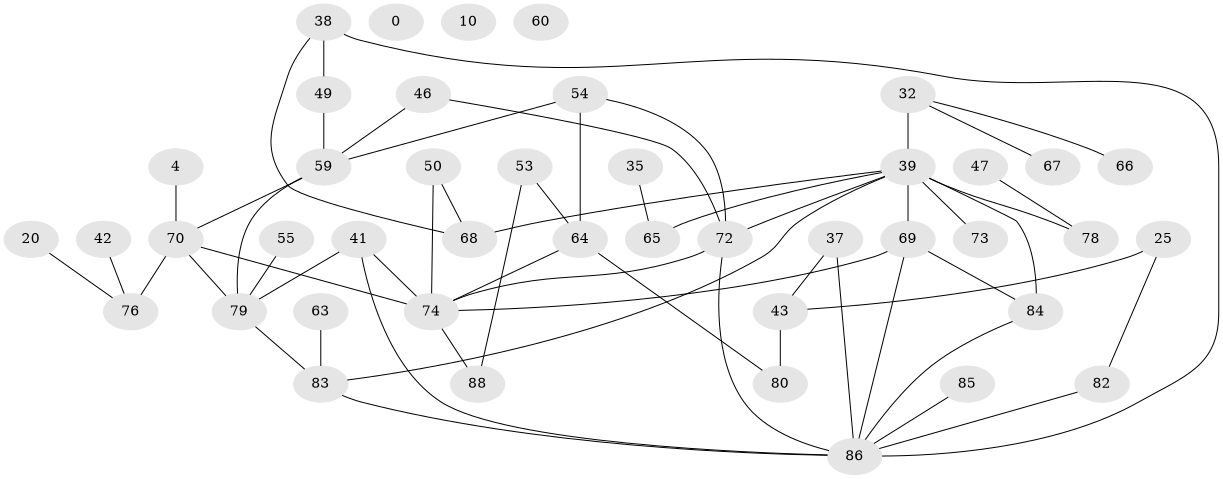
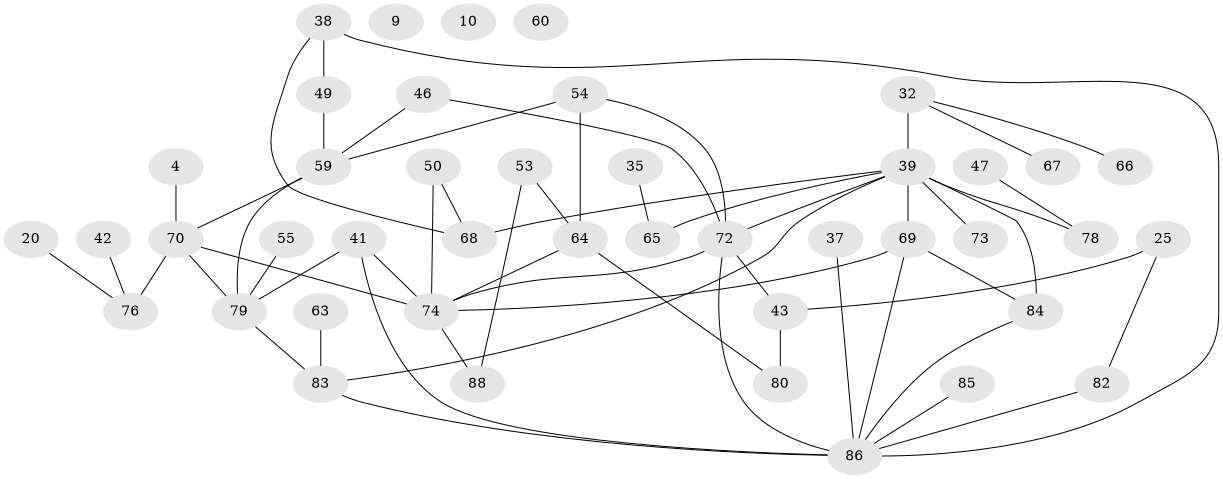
node "0": label "0" -> "9"
edge "37" -- "43": now "72" -- "43"
